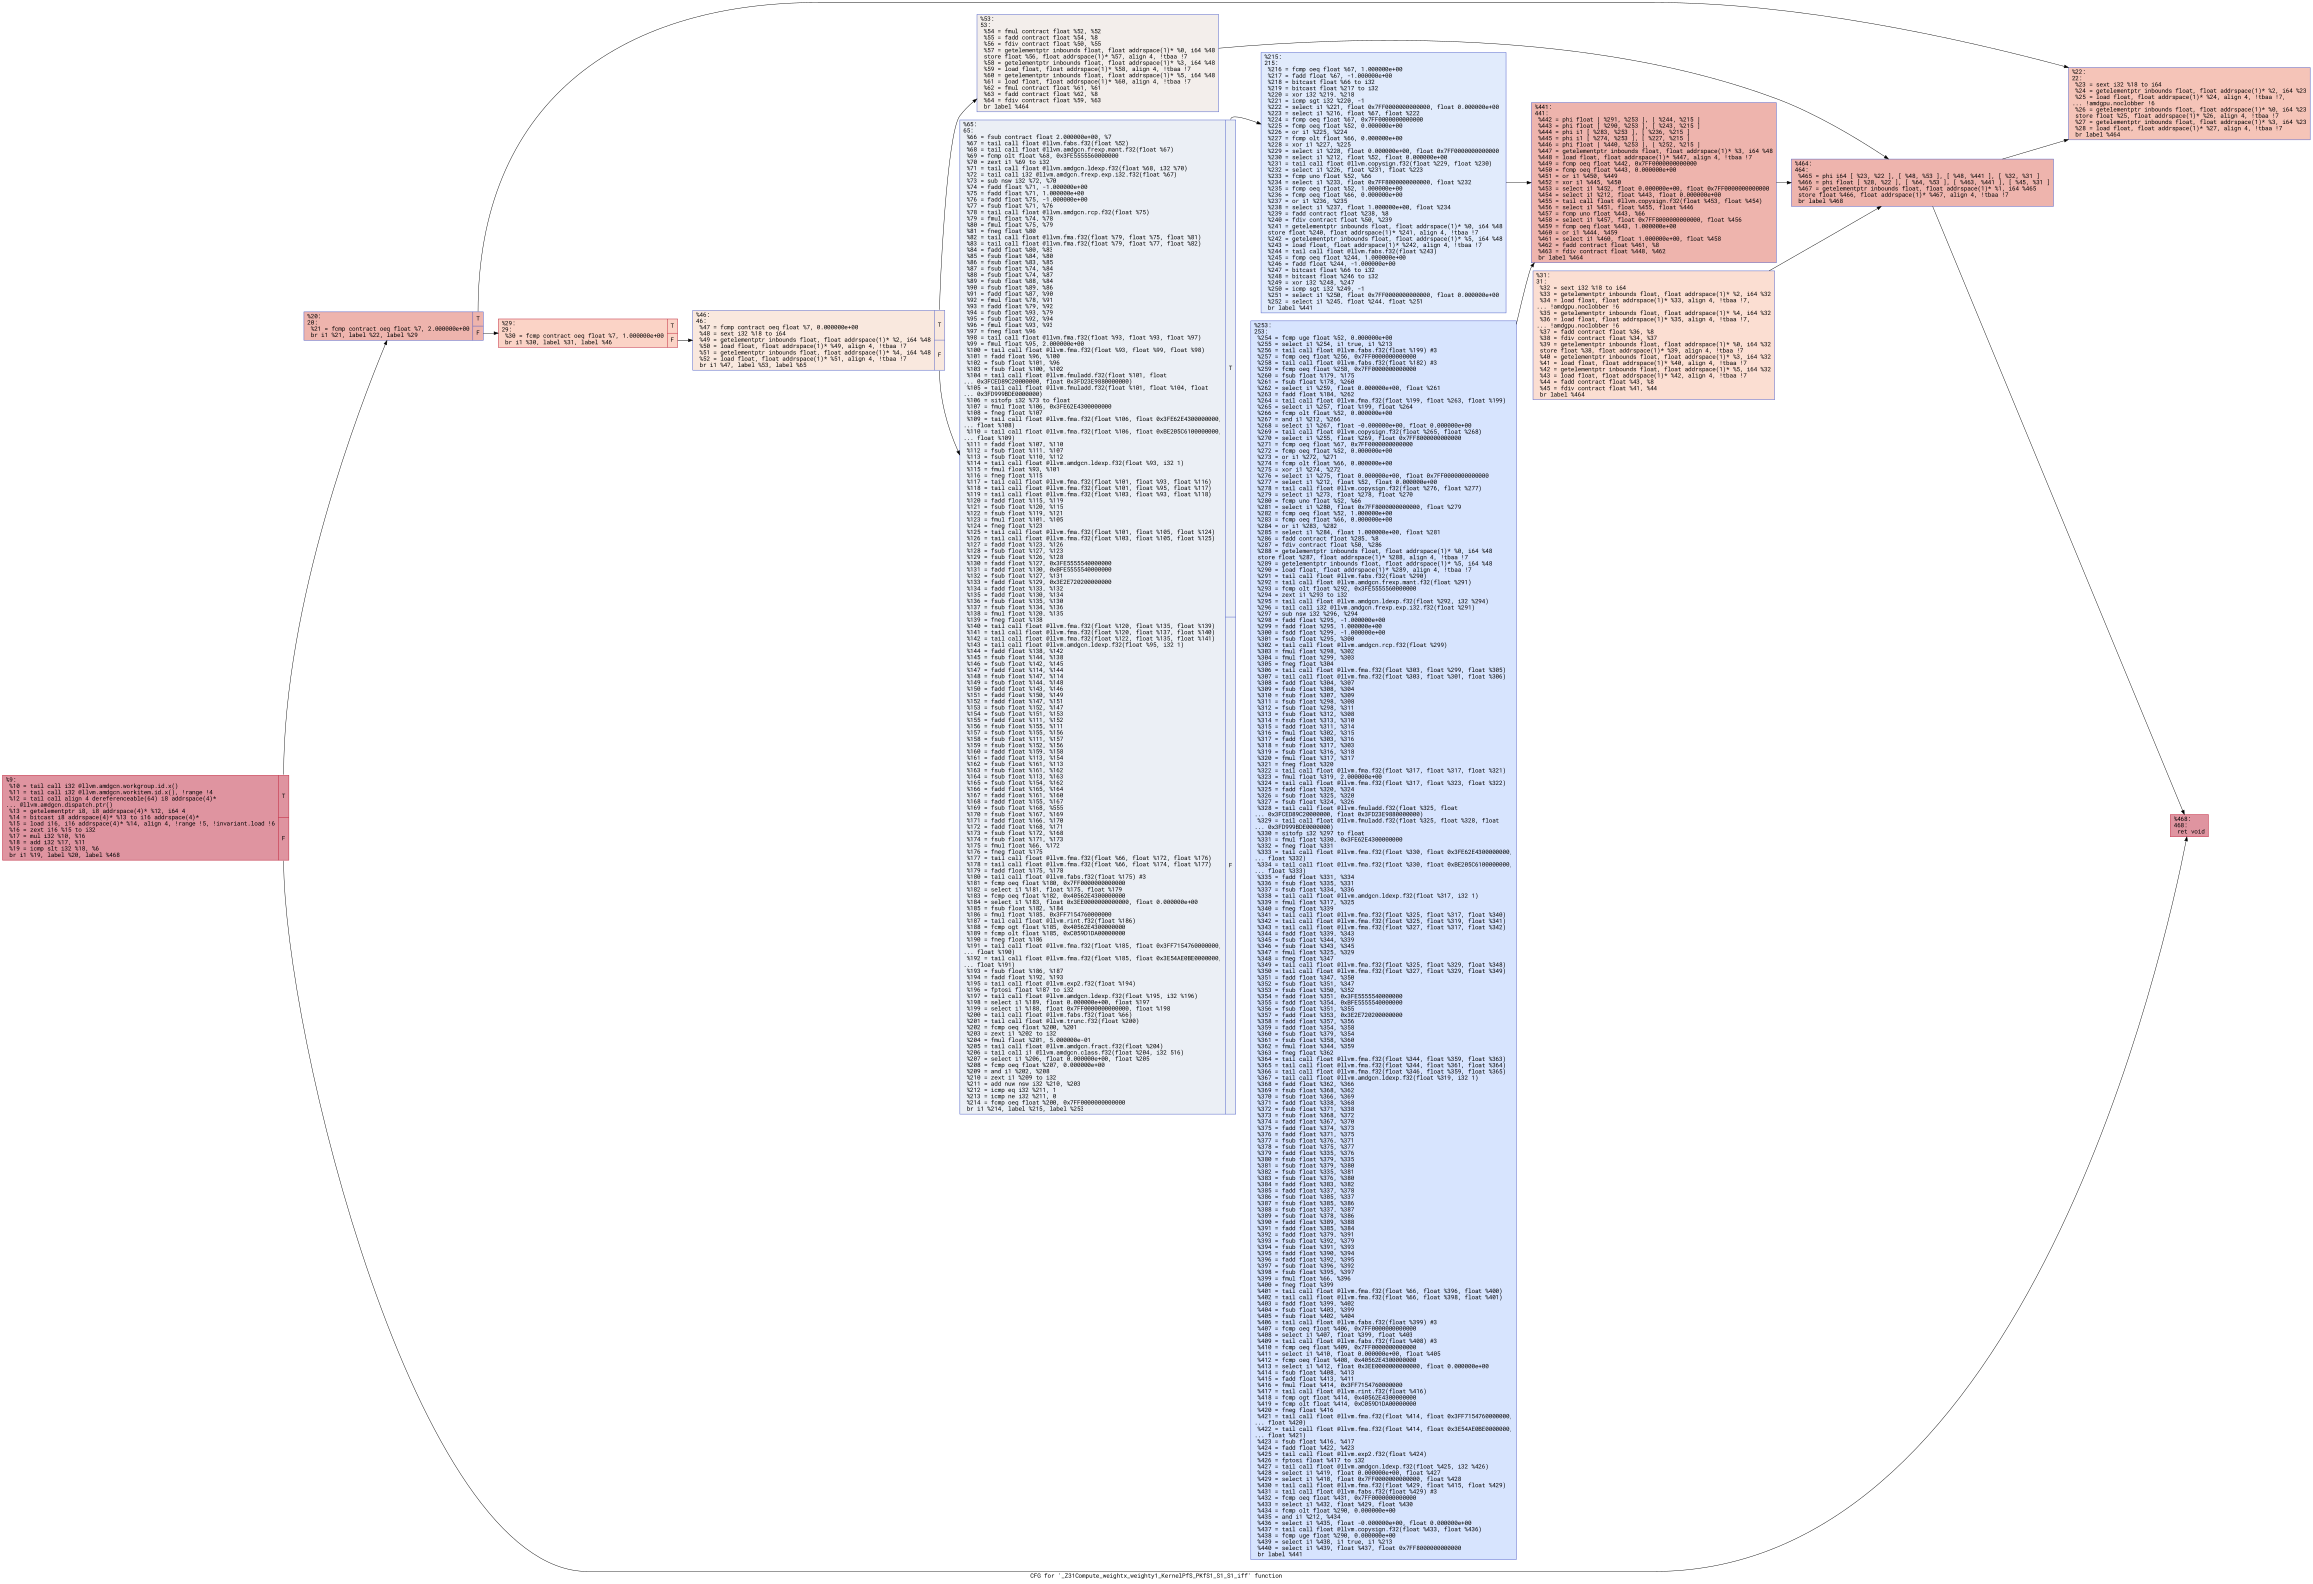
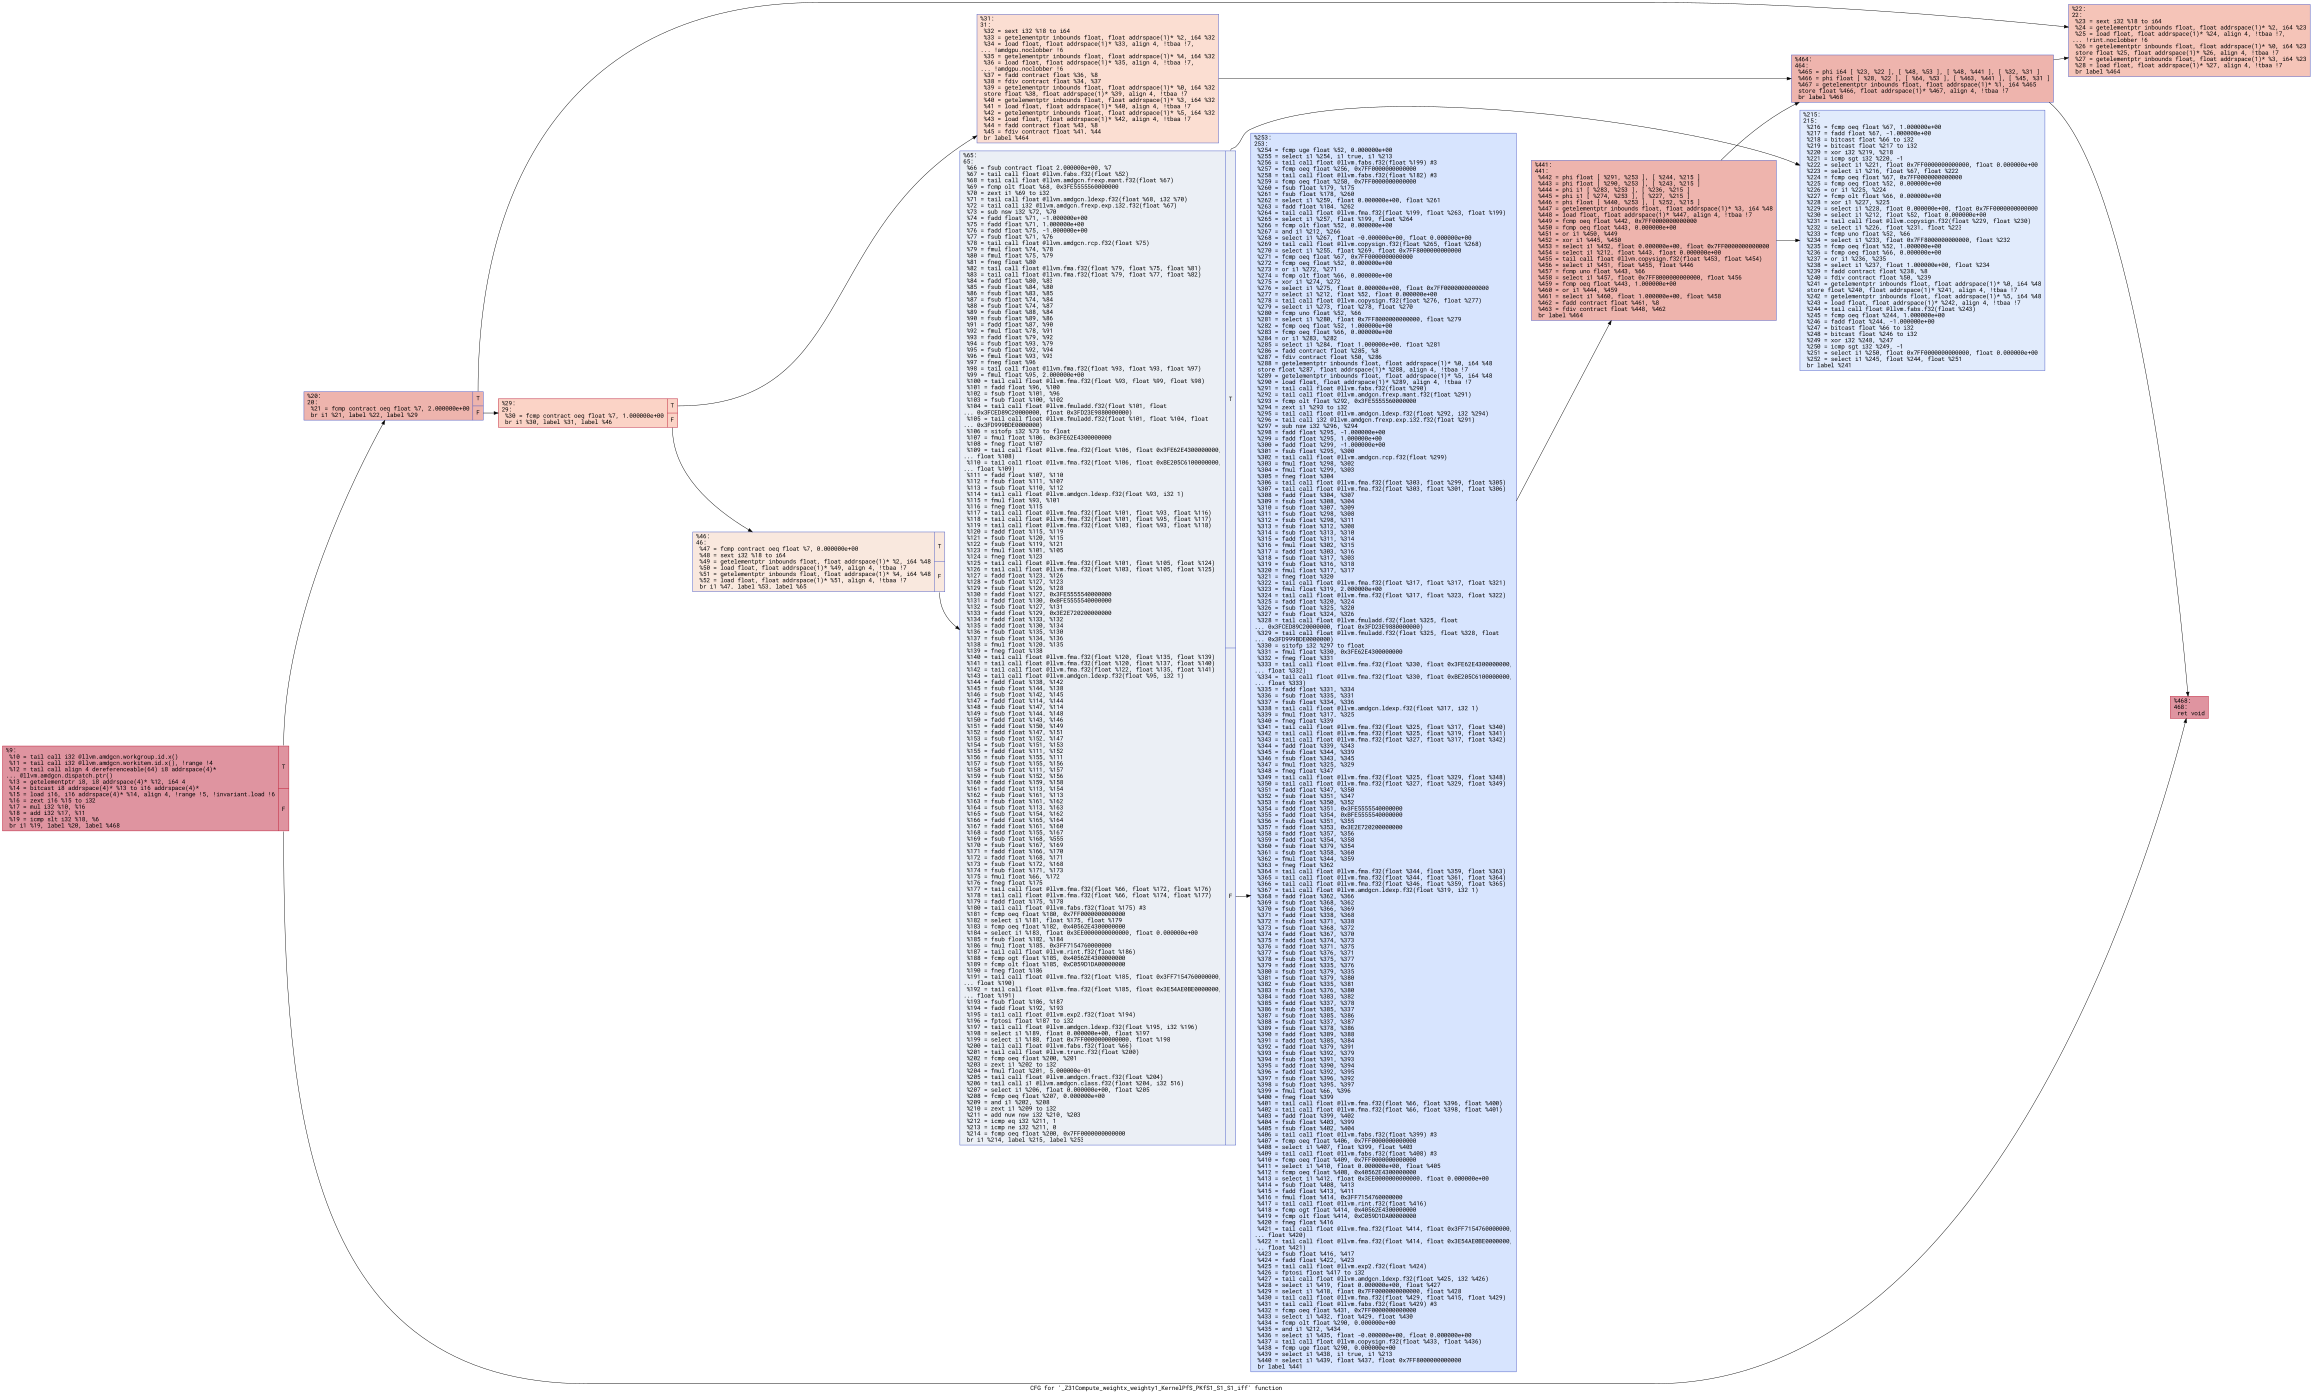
node "%53:": removed
node "%22:": text "... !amdgpu.noclobber !6" -> "... !rint.noclobber !6"
edge "%215:" -> "%441:": reversed
edge "%29:" -> "%31:": added
node "%215:": text "br label %441" -> "br label %241"
edge "%65:" -> "%253:": added
